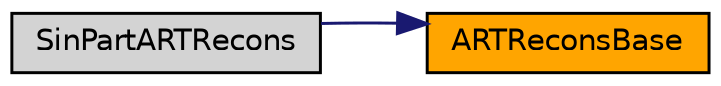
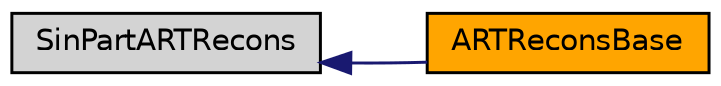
edge "SinPartARTRecons" -> "ARTReconsBase": reversed
